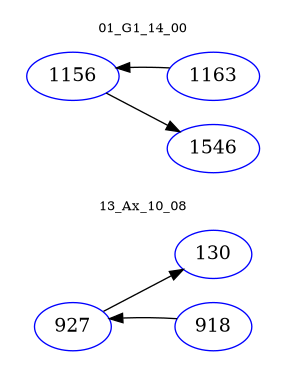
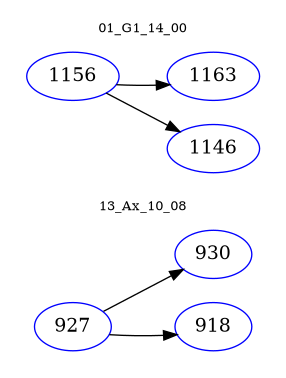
edge "1163" -> "1156": reversed
node "1546": label "1546" -> "1146"
node "130": label "130" -> "930"
edge "918" -> "927": reversed
